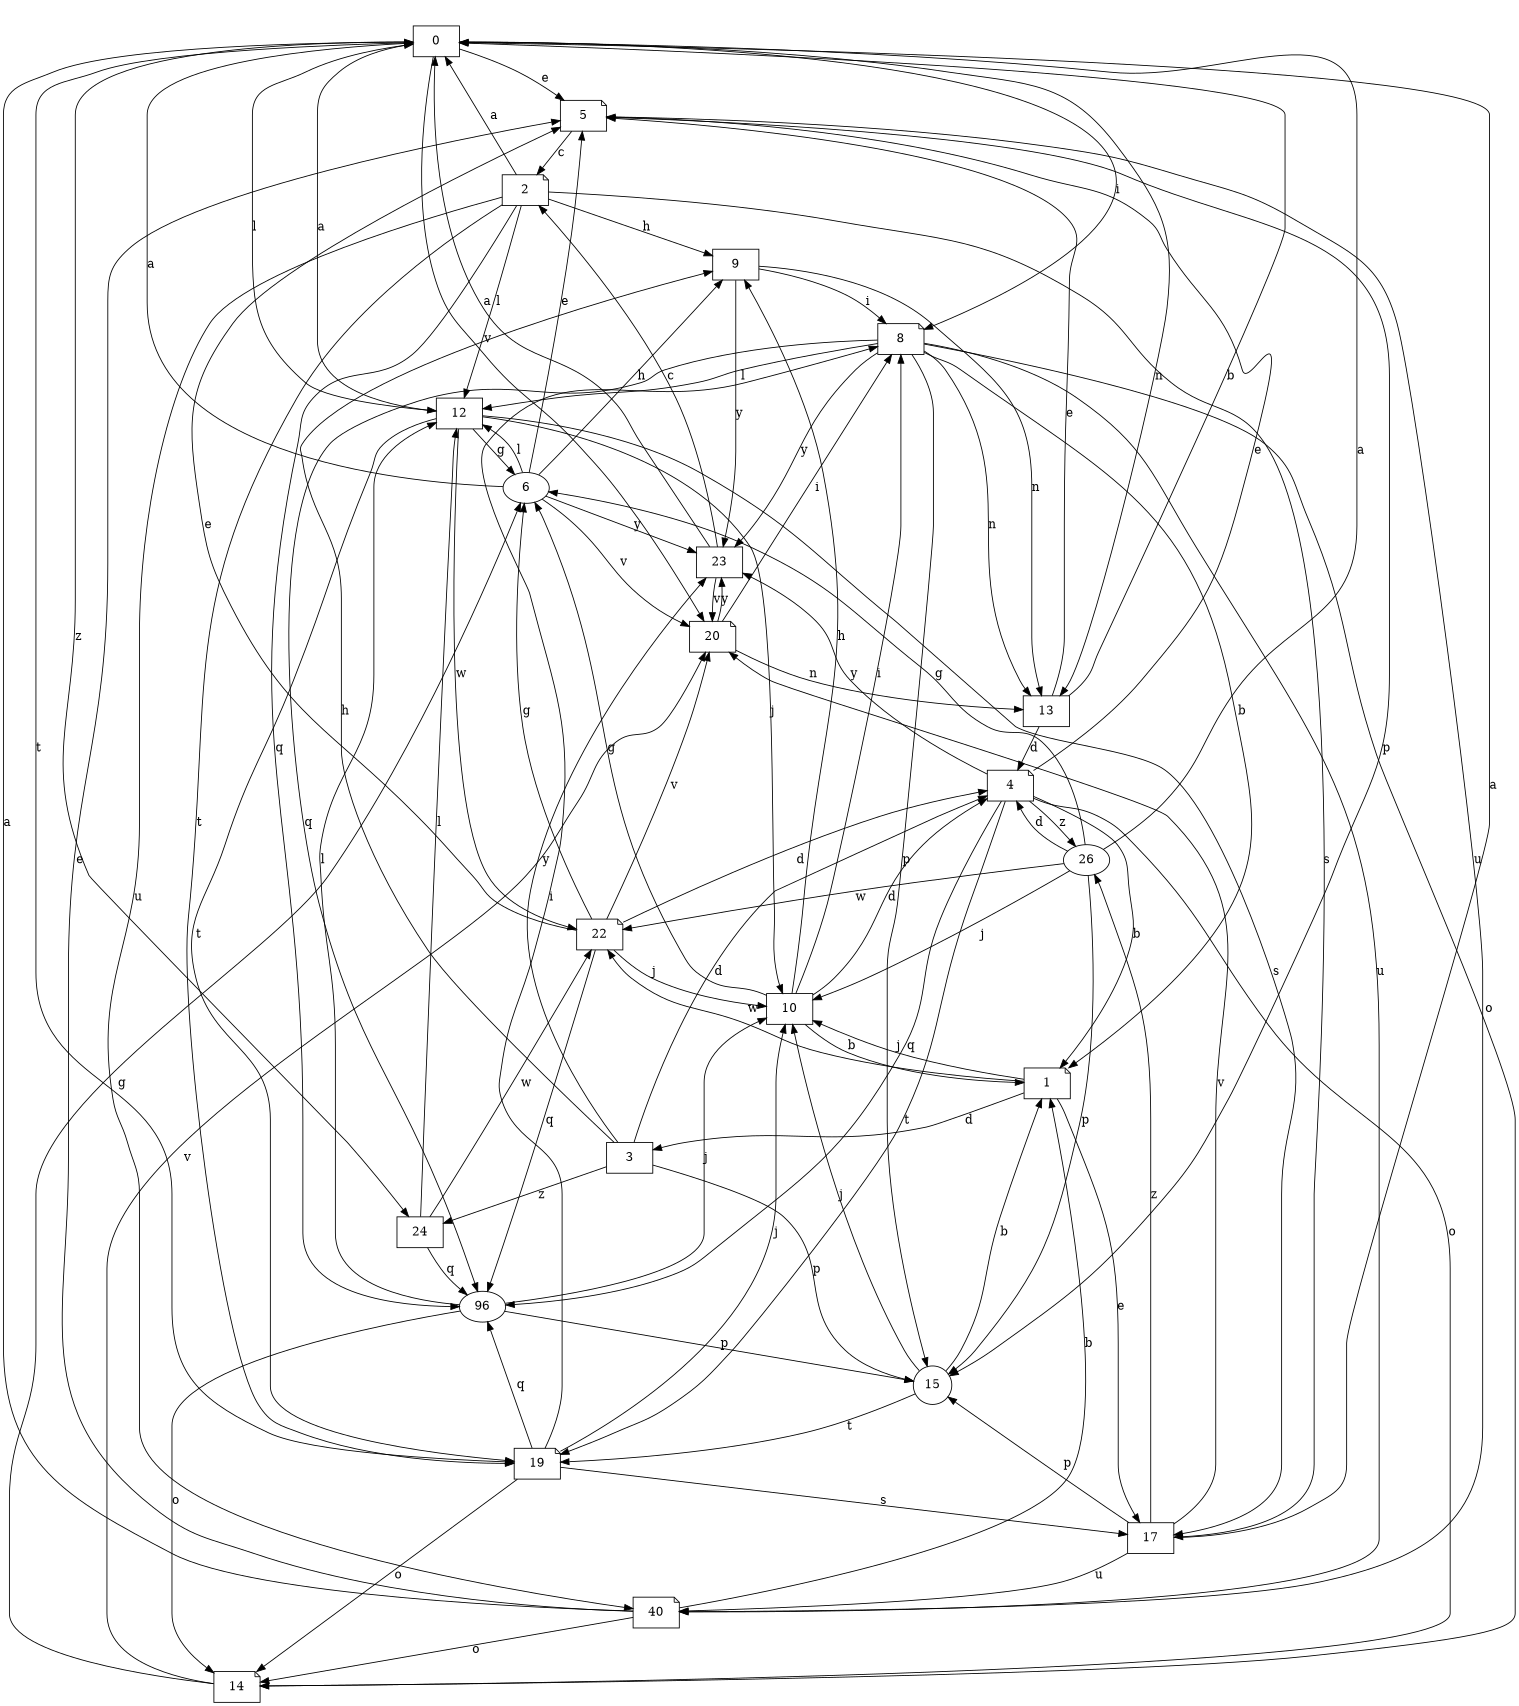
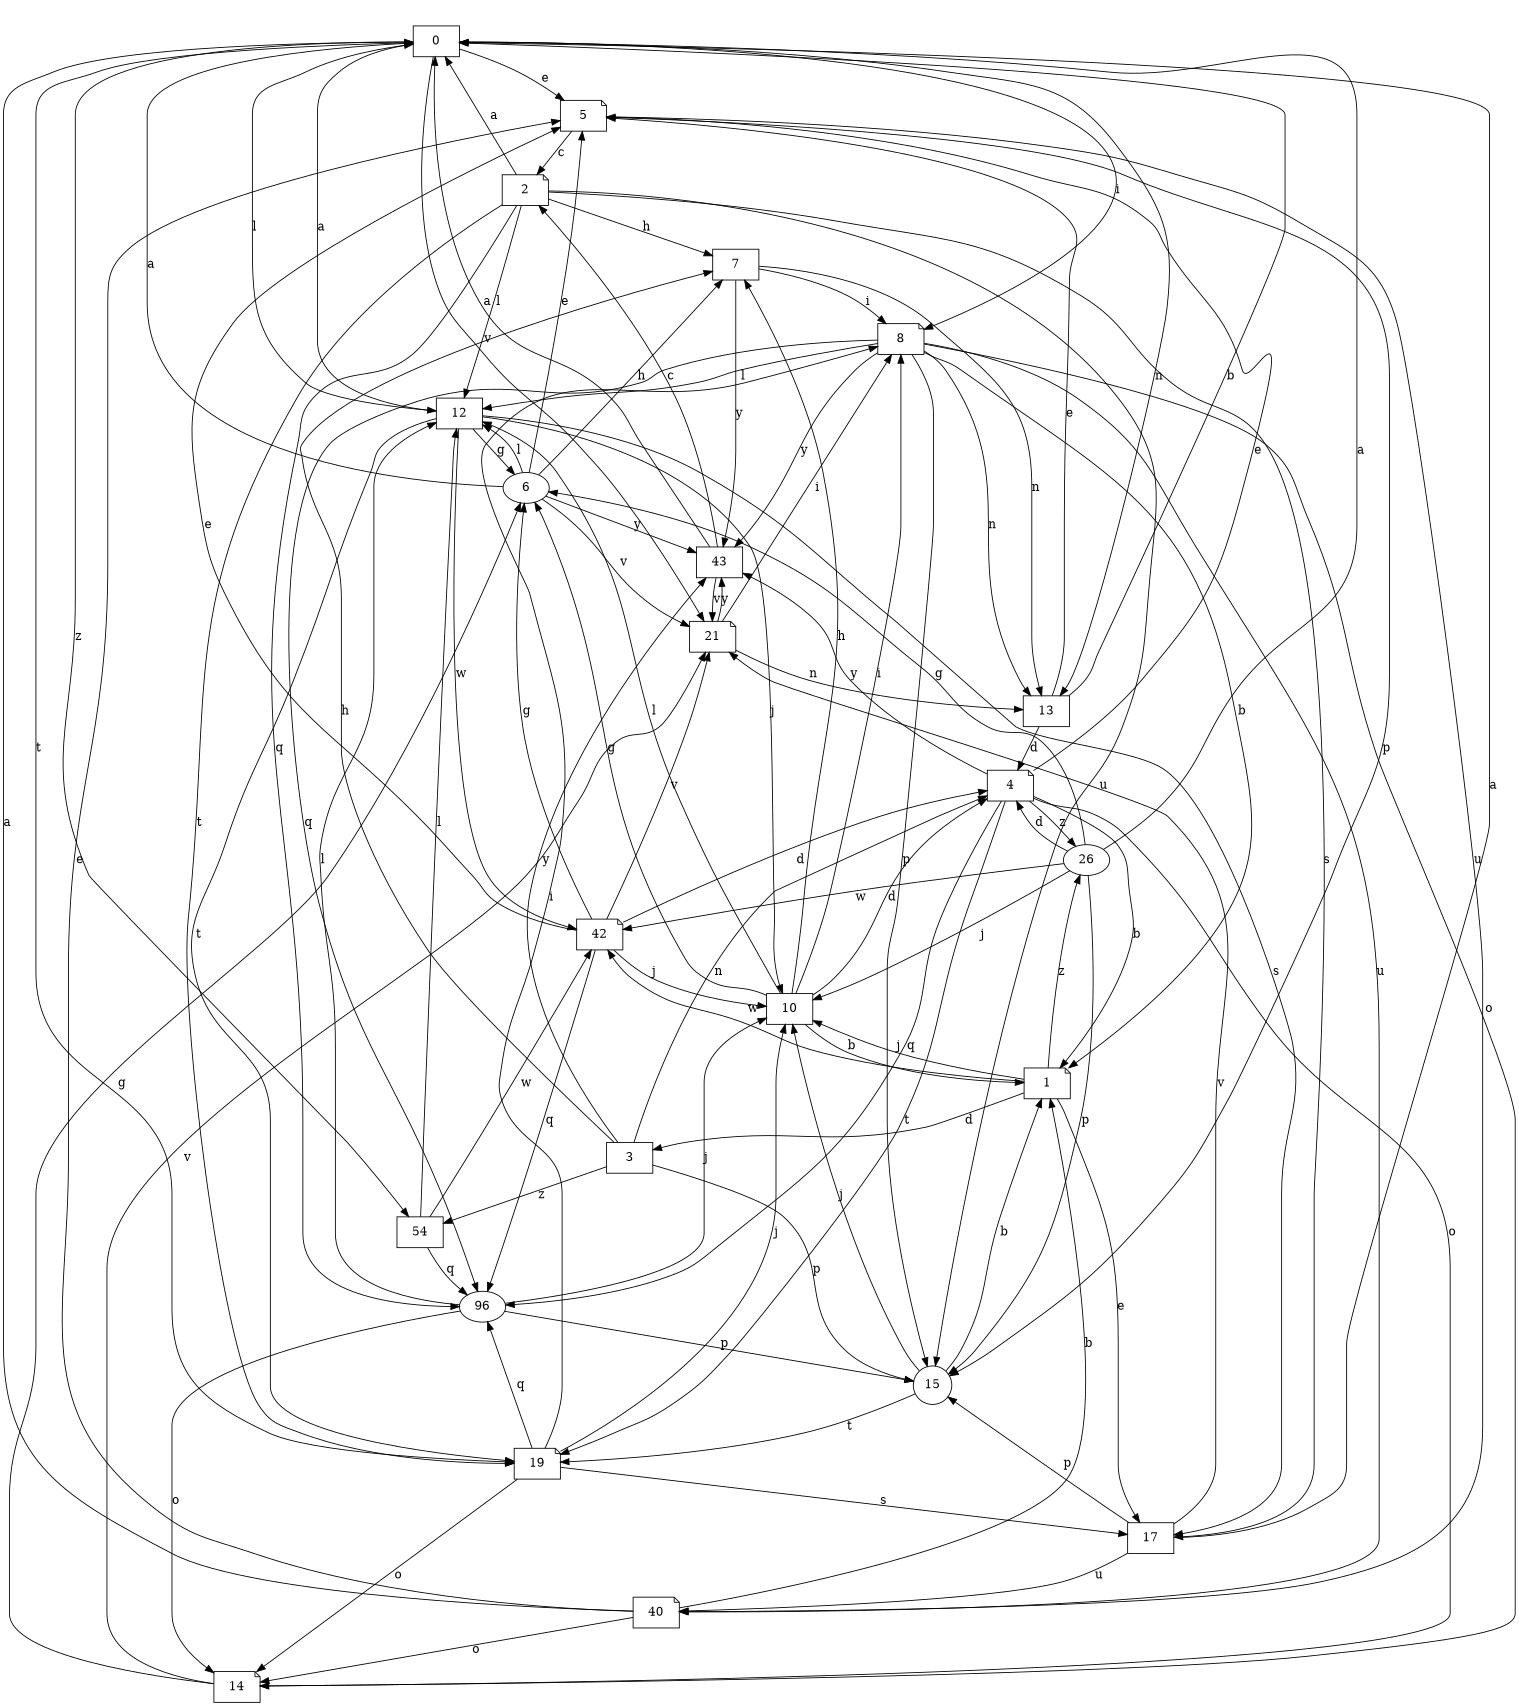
node "9": label "9" -> "7"
node "23": label "23" -> "43"
node "20": label "20" -> "21"
edge "10" -> "12": added, label "l"
node "22": label "22" -> "42"
edge "3" -> "4": label "d" -> "n"
edge "2" -> "40": now "2" -> "15"
edge "17" -> "26": now "1" -> "26"
node "24": label "24" -> "54"
